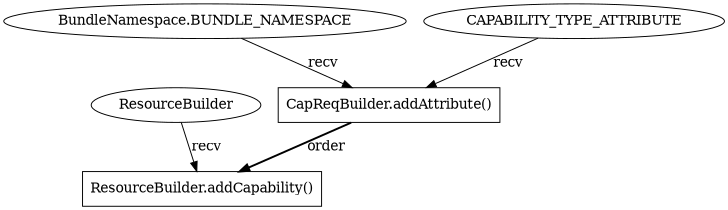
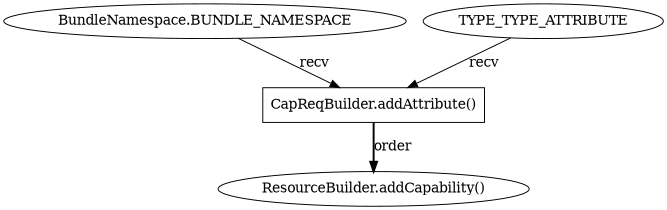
node "CAPABILITY_TYPE_ATTRIBUTE": label "CAPABILITY_TYPE_ATTRIBUTE" -> "TYPE_TYPE_ATTRIBUTE"
node "ResourceBuilder": removed
node "ResourceBuilder.addCapability()": shape box -> ellipse
